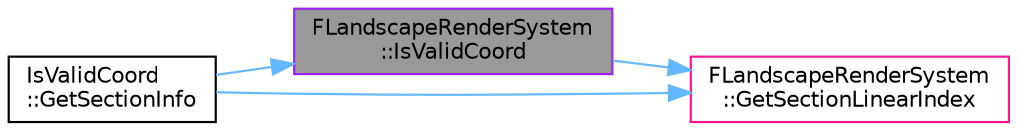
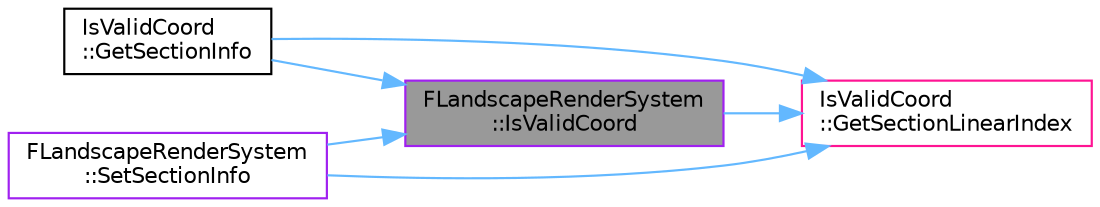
node "FLandscapeRenderSystem ::GetSectionLinearIndex": label "FLandscapeRenderSystem ::GetSectionLinearIndex" -> "IsValidCoord ::GetSectionLinearIndex"
node "FLandscapeRenderSystem ::SetSectionInfo": added
